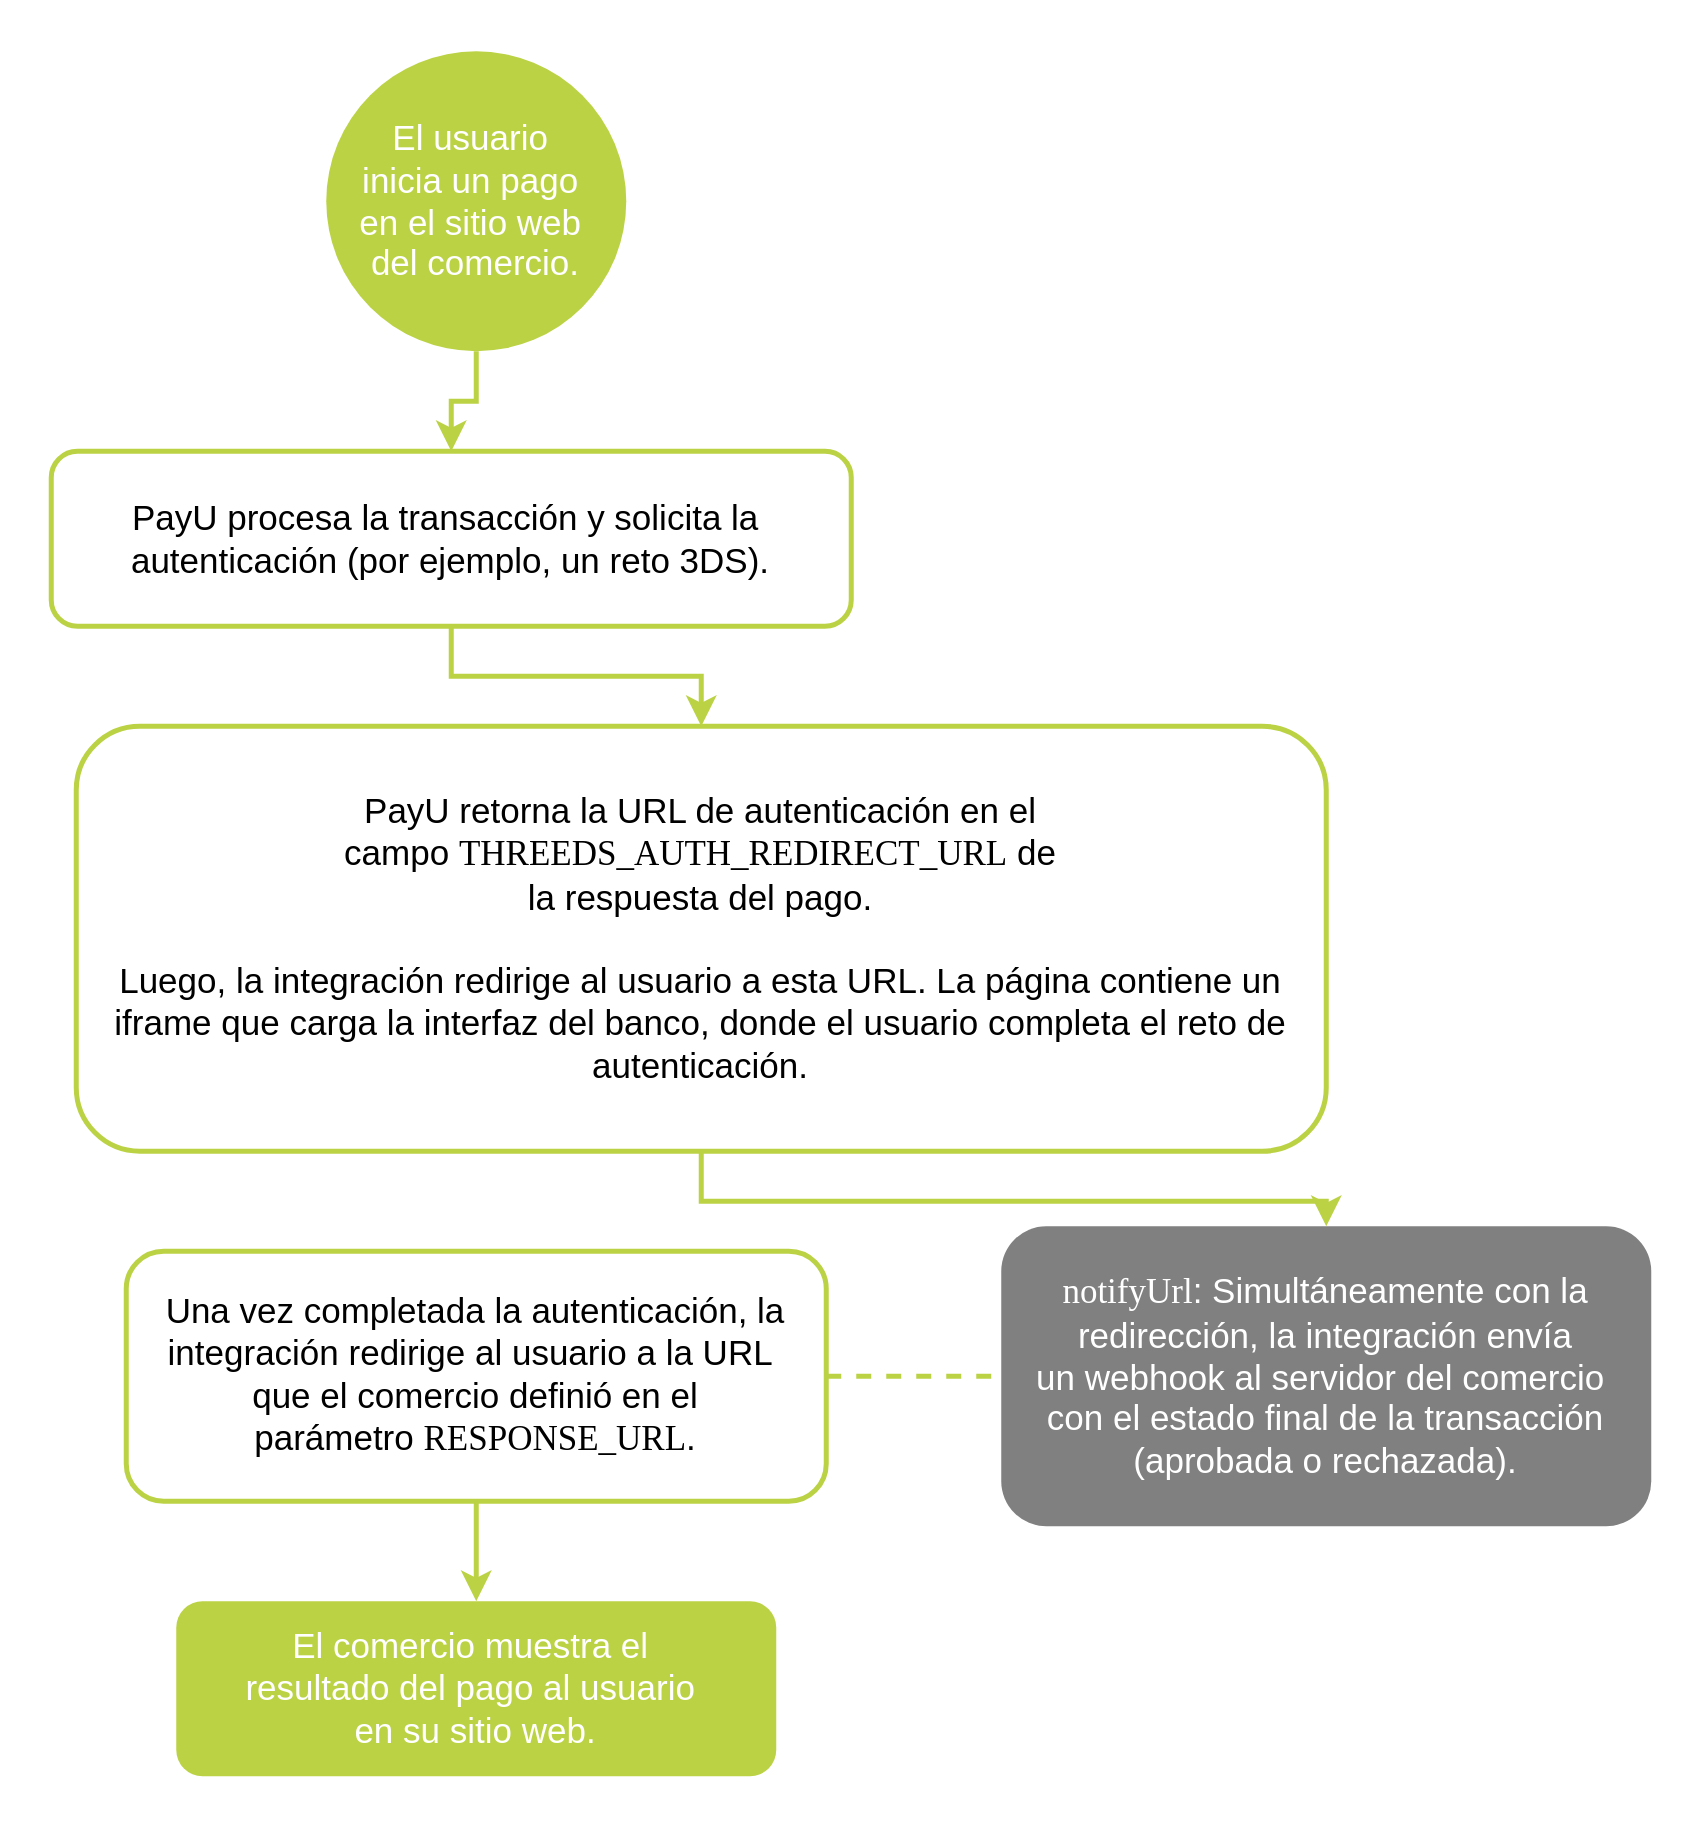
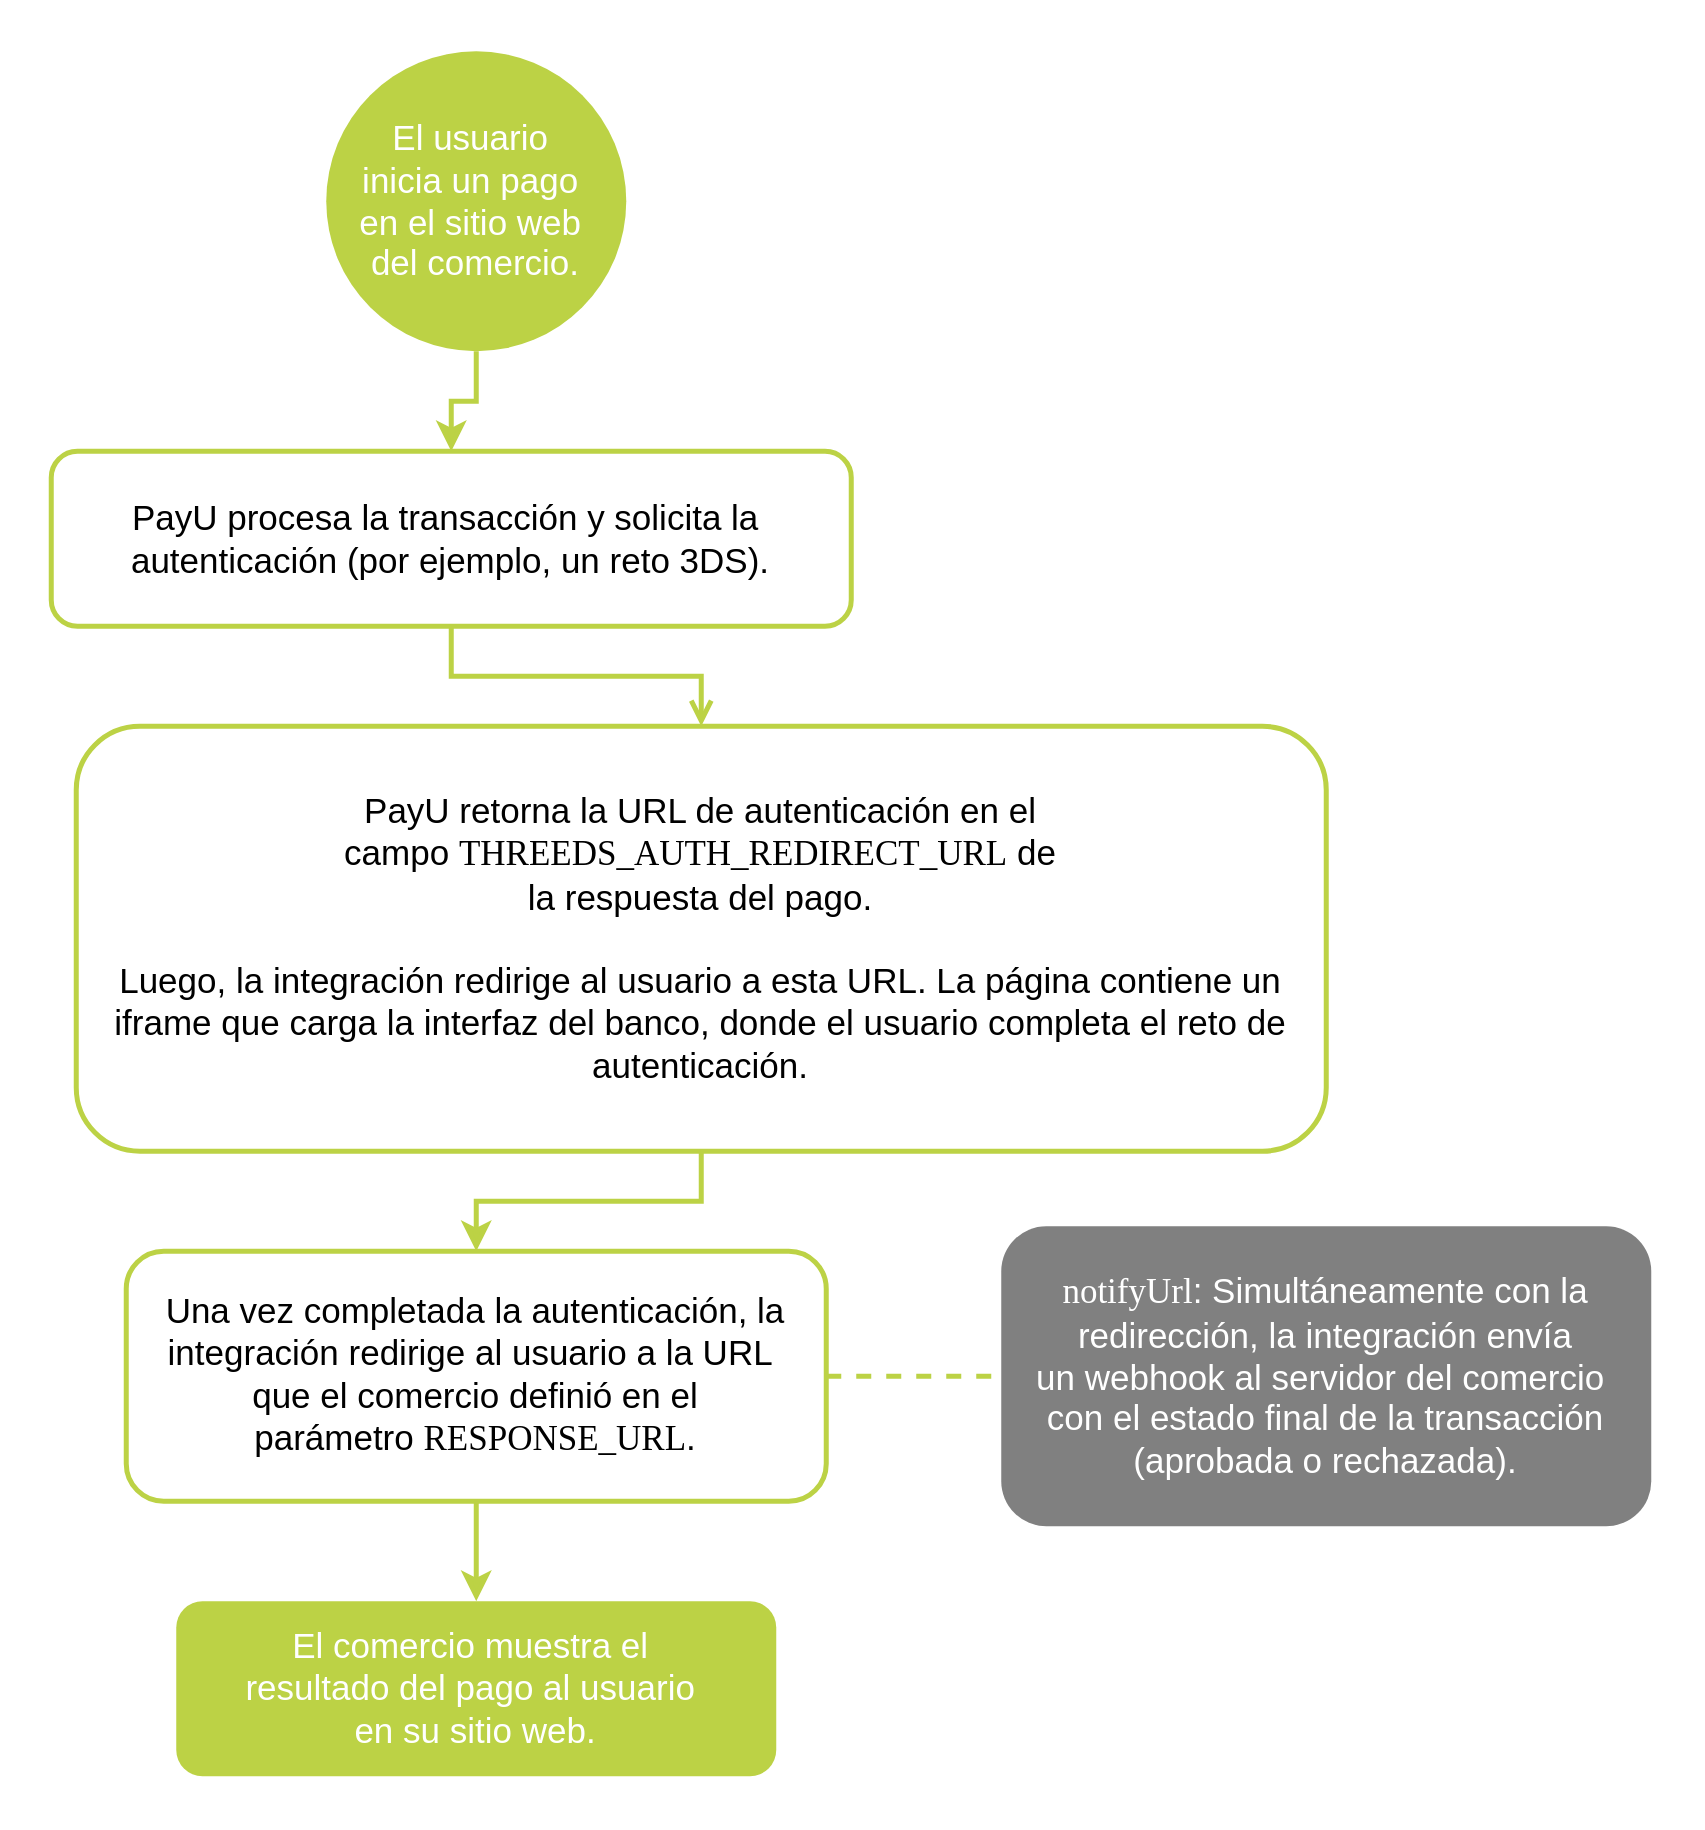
edge "PayU procesa la transacción y solicita la autenticación (por ejemplo, un reto 3DS)." -> "PayU retorna la URL de autenticación en el campo THREEDS_AUTH_REDIRECT_URL de la respuesta del pago. Luego, la integración redirige al usuario a esta URL. La página contiene un iframe que carga la interfaz del banco, donde el usuario completa el reto de autenticación.": arrowhead classic -> open
edge "PayU retorna la URL de autenticación en el campo THREEDS_AUTH_REDIRECT_URL de la respuesta del pago. Luego, la integración redirige al usuario a esta URL. La página contiene un iframe que carga la interfaz del banco, donde el usuario completa el reto de autenticación." -> "notifyUrl: Simultáneamente con la redirección, la integración envía un webhook al servidor del comercio con el estado final de la transacción (aprobada o rechazada).": now "PayU retorna la URL de autenticación en el campo THREEDS_AUTH_REDIRECT_URL de la respuesta del pago. Luego, la integración redirige al usuario a esta URL. La página contiene un iframe que carga la interfaz del banco, donde el usuario completa el reto de autenticación." -> "Una vez completada la autenticación, la integración redirige al usuario a la URL que el comercio definió en el parámetro RESPONSE_URL."
